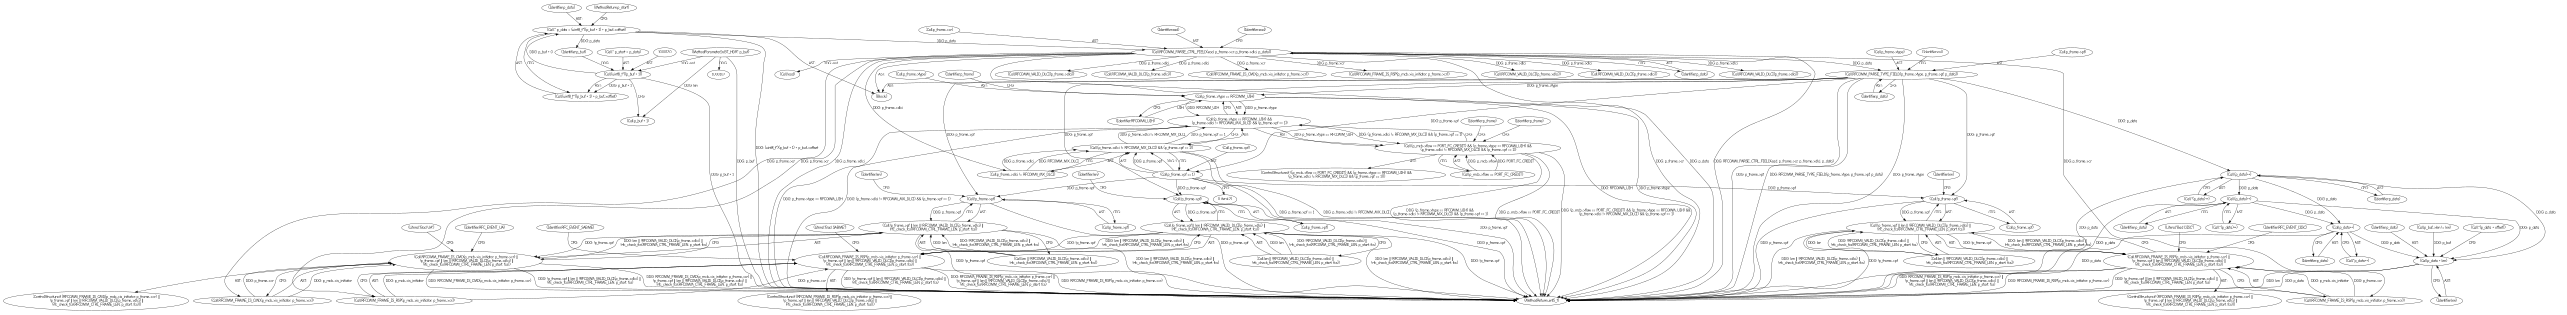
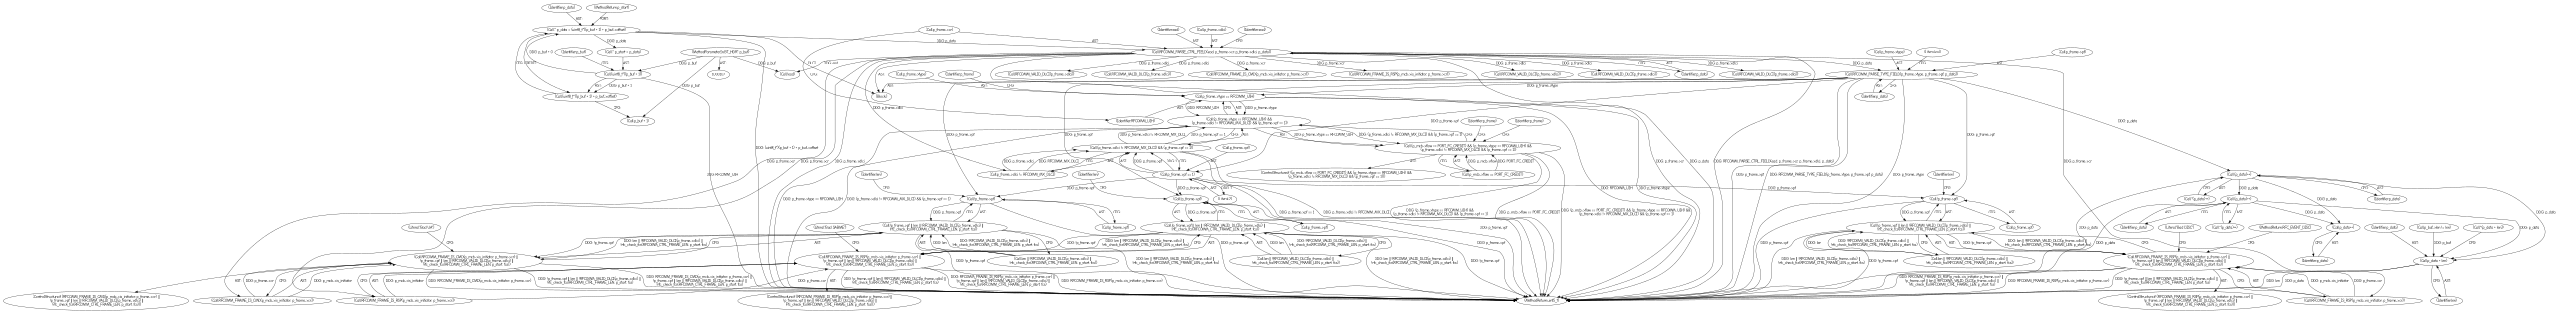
edge "(MethodReturn,p_start)" -> "(Call,* p_data = (uint8_t*)(p_buf + 1) + p_buf->offset)": label "CFG: " -> "PORT: "
node "(Call,p_frame->dlci)": added
edge "(Call,* p_data = (uint8_t*)(p_buf + 1) + p_buf->offset)" -> "(Identifier,p_buf)": now "(Call,* p_data = (uint8_t*)(p_buf + 1) + p_buf->offset)" -> "(Call,* p_start = p_data)"
node "1000120": removed
node "(Identifier,eal)": label "(Identifier,eal)" -> "(Literal,eal)"
edge "(Call,(uint8_t*)(p_buf + 1) + p_buf->offset)" -> "(Call,* p_data = (uint8_t*)(p_buf + 1) + p_buf->offset)": label "AST: " -> "CFG: "
edge "(Call,* p_data = (uint8_t*)(p_buf + 1) + p_buf->offset)" -> "(Call,(uint8_t*)(p_buf + 1) + p_buf->offset)": label "CFG: " -> "CREDIT: "
edge "(Identifier,p_buf)" -> "(Call,(uint8_t*)(p_buf + 1))": label "DDG: " -> "CFG: "
edge "(MethodParameterIn,BT_HDR* p_buf)" -> "(Call,(uint8_t*)(p_buf + 1))": label "DDG: ead" -> "DDG: p_buf"
edge "(MethodParameterIn,BT_HDR* p_buf)" -> "1000107": label "DDG: " -> "AST: "
edge "(Call,* p_data = (uint8_t*)(p_buf + 1) + p_buf->offset)" -> "(Block,)": label "AST: " -> "DLCI: "
edge "(MethodParameterIn,BT_HDR* p_buf)" -> "(Call,p_buf + 1)": label "DDG: len" -> "DDG: p_buf"
edge "(Call,(uint8_t*)(p_buf + 1))" -> "(Call,p_buf + 1)": now "(Call,(uint8_t*)(p_buf + 1) + p_buf->offset)" -> "(Call,p_buf + 1)"
edge "(Call,p_frame->type == RFCOMM_UIH)" -> "(Identifier,RFCOMM_UIH)": now "(Call,p_frame->cr)" -> "(Identifier,RFCOMM_UIH)"
edge "(Identifier,RFCOMM_UIH)" -> "(Call,p_frame->type == RFCOMM_UIH)": label "UIH: " -> "AST: "
edge "(Call,(uint8_t*)(p_buf + 1))" -> "(MethodReturn,uint5_t)": label "DDG: p_buf + 1" -> "DDG: RFCOMM_UIH"
edge "(Literal,2)" -> "(Call,p_frame->pf == 1)": added, label "AST:"
edge "(Call,p_frame->pf == 1)" -> "(Literal,2)": label "CFG: " -> "DDG: 1"
node "(Identifier,RFC_EVENT_UA)": removed
node "(Identifier,RFC_EVENT_SABME)": removed
node "(Identifier,RFC_EVENT_DISC)": label "(Identifier,RFC_EVENT_DISC)" -> "(MethodReturn,RFC_EVENT_DISC)"
node "(Call,*(p_data + offset))": label "(Call,*(p_data + offset))" -> "(Call,*(p_data + len))"
edge "(Call,p_data++)" -> "(Call,p_data + len)": removed, label "DDG: p_data"
node "(Call,*p_data++)": removed
edge "(Call,p_data++)" -> "(MethodReturn,uint5_t)": removed, label "DDG: p_data"
edge "(MethodParameterIn,BT_HDR* p_buf)" -> "(MethodReturn,uint5_t)": now "(MethodParameterIn,BT_HDR* p_buf)" -> "(Call,!ead)"
